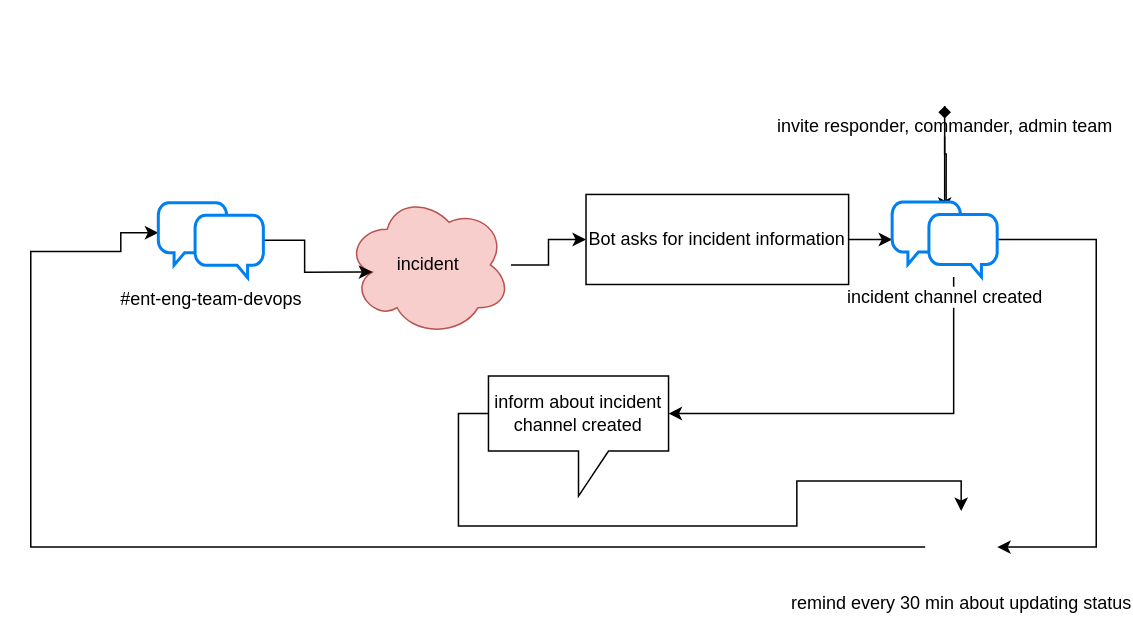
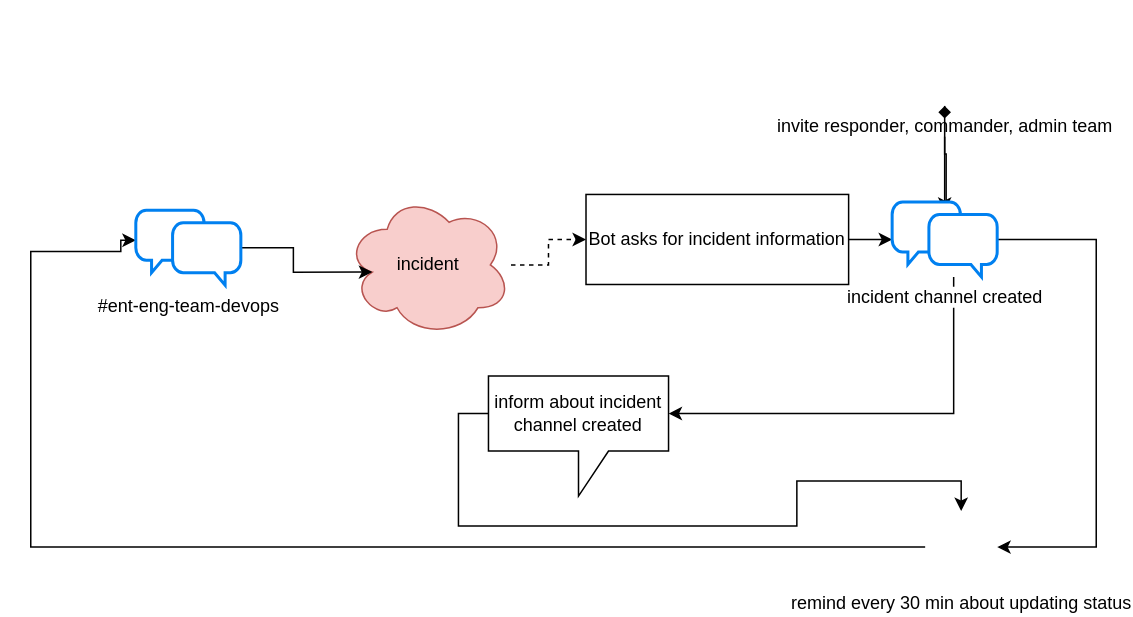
node "#ent-eng-team-devops": moved (211, 240) -> (188, 248)
edge "incident" -> "Bot asks for incident information": style solid -> dashed
